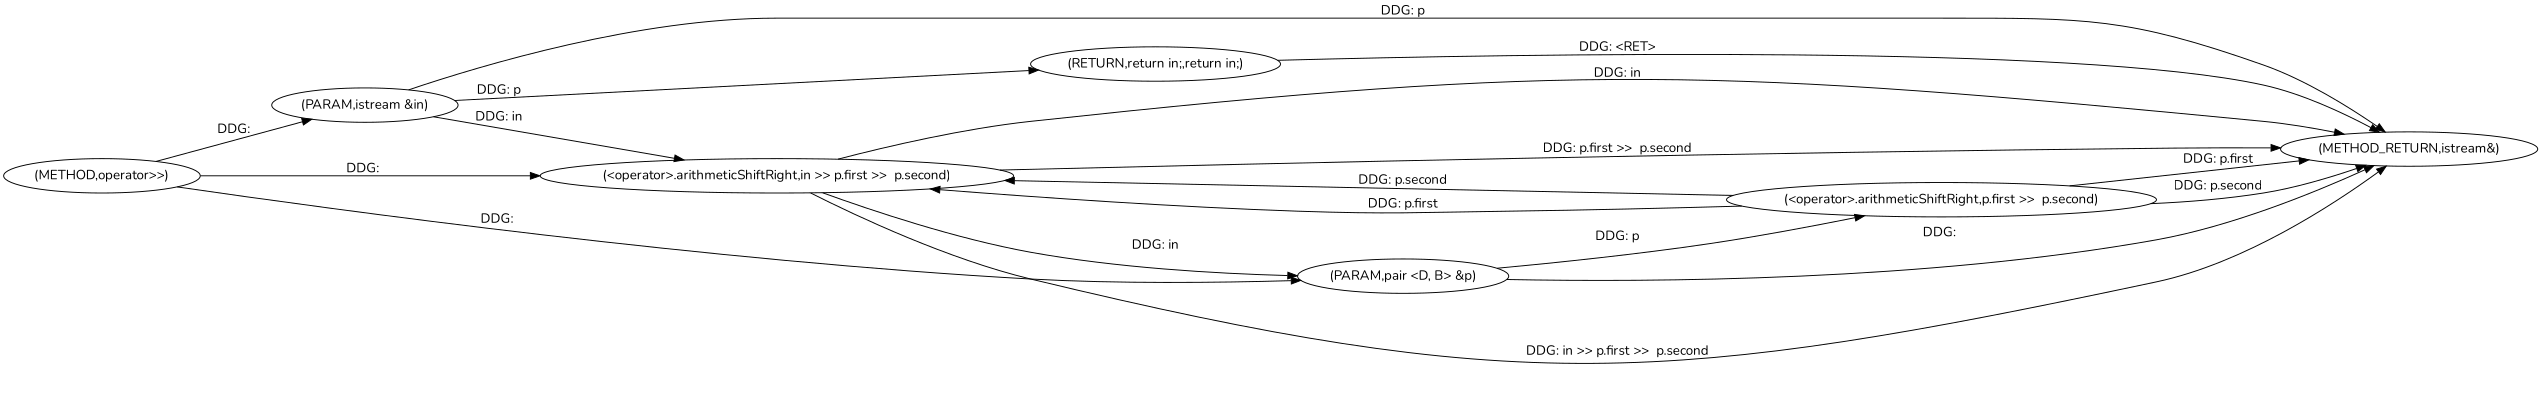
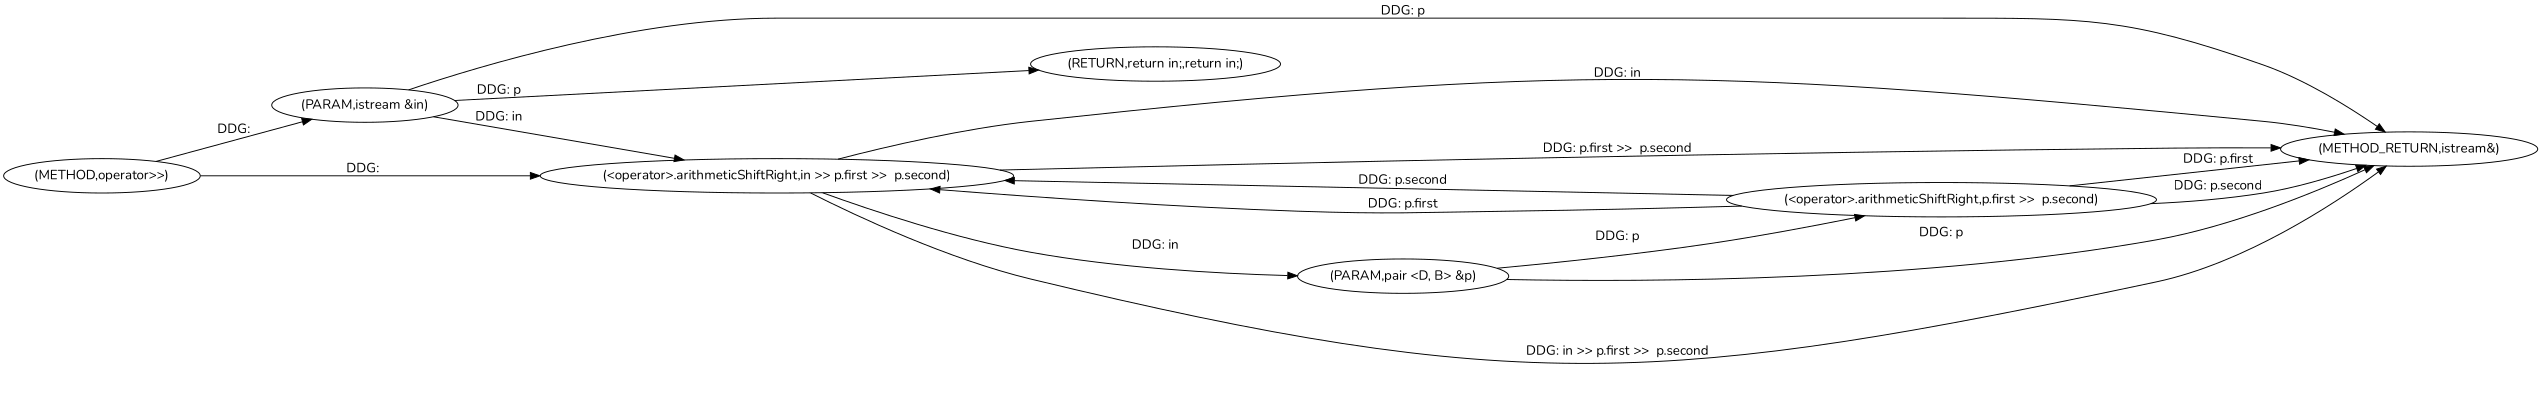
edge "(RETURN,return in;,return in;)" -> "(METHOD_RETURN,istream&)": removed, label "DDG: <RET>"
edge "(PARAM,pair <D, B> &p)" -> "(METHOD_RETURN,istream&)": label "DDG: " -> "DDG: p"
edge "(METHOD,operator>>)" -> "(PARAM,pair <D, B> &p)": removed, label "DDG:"
